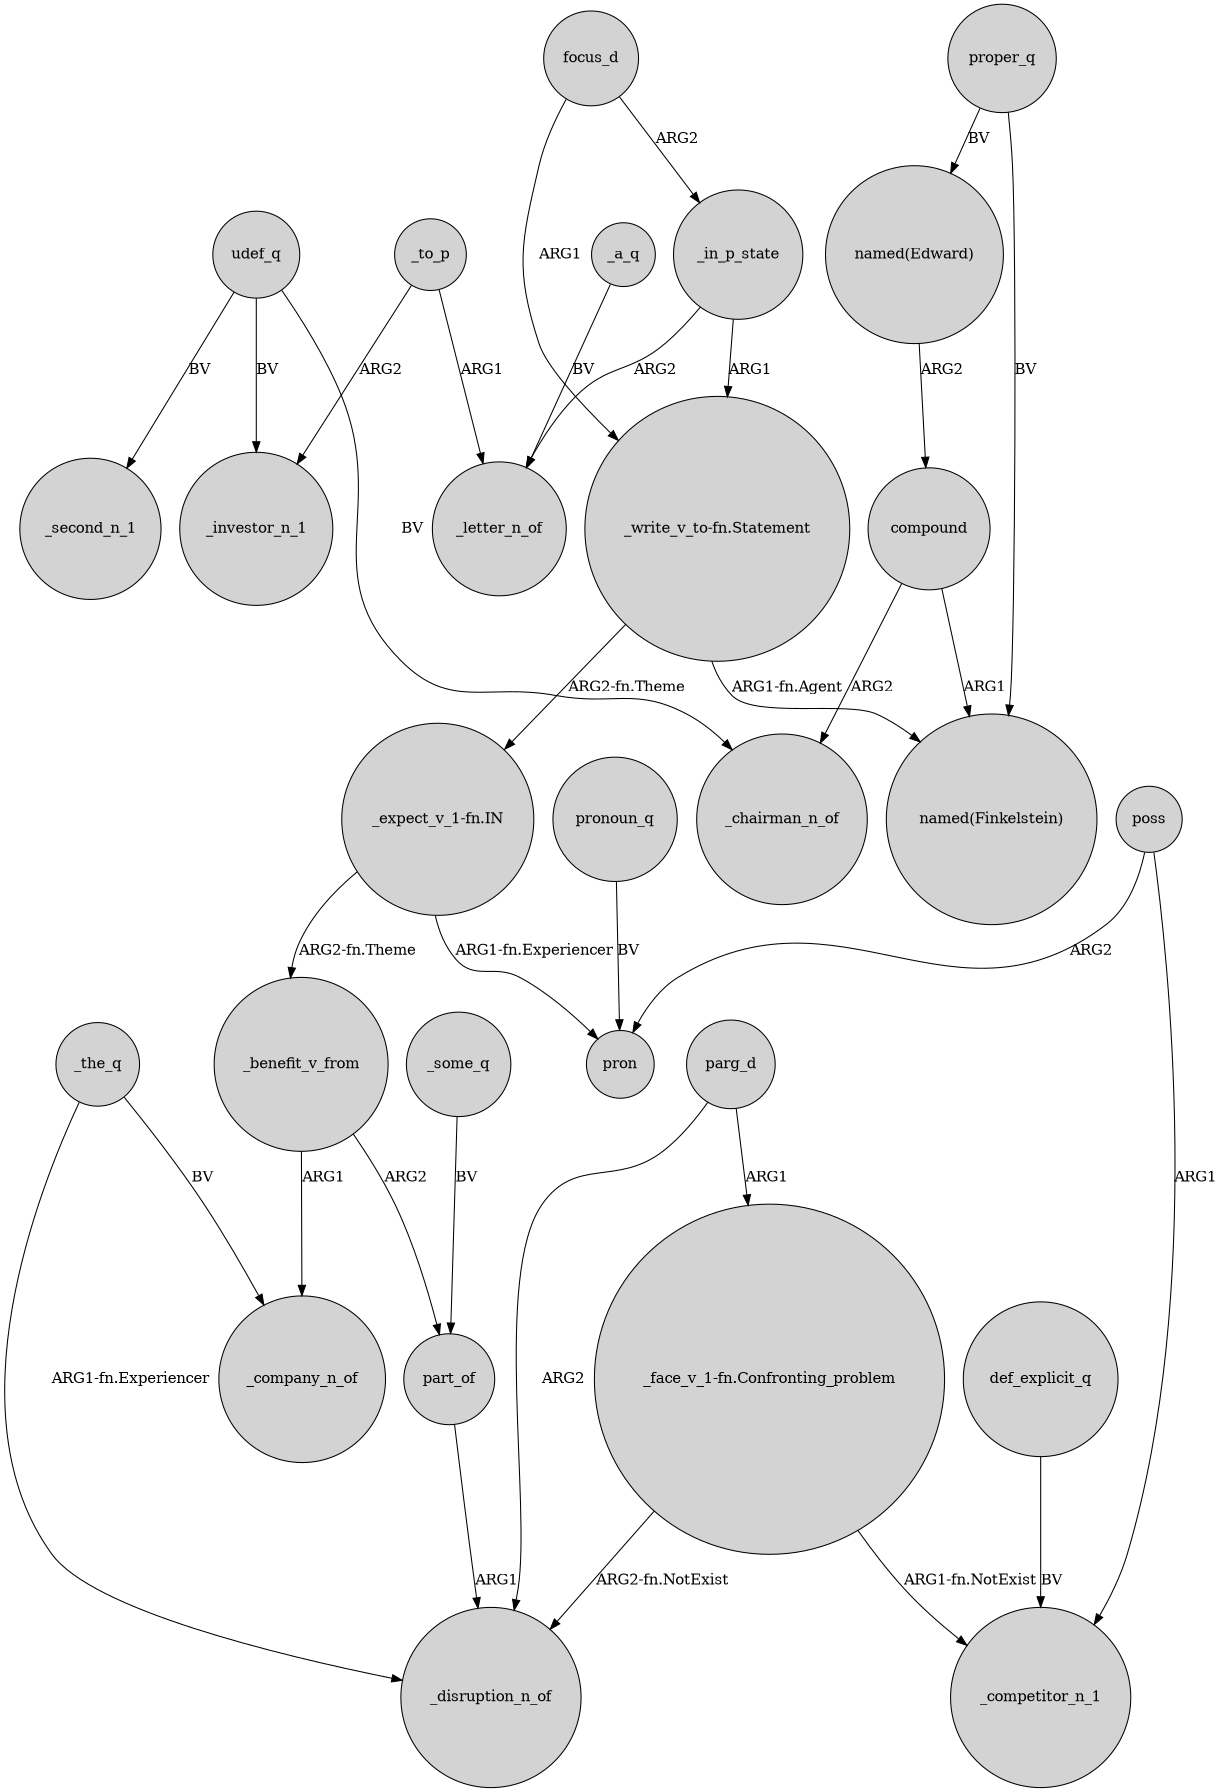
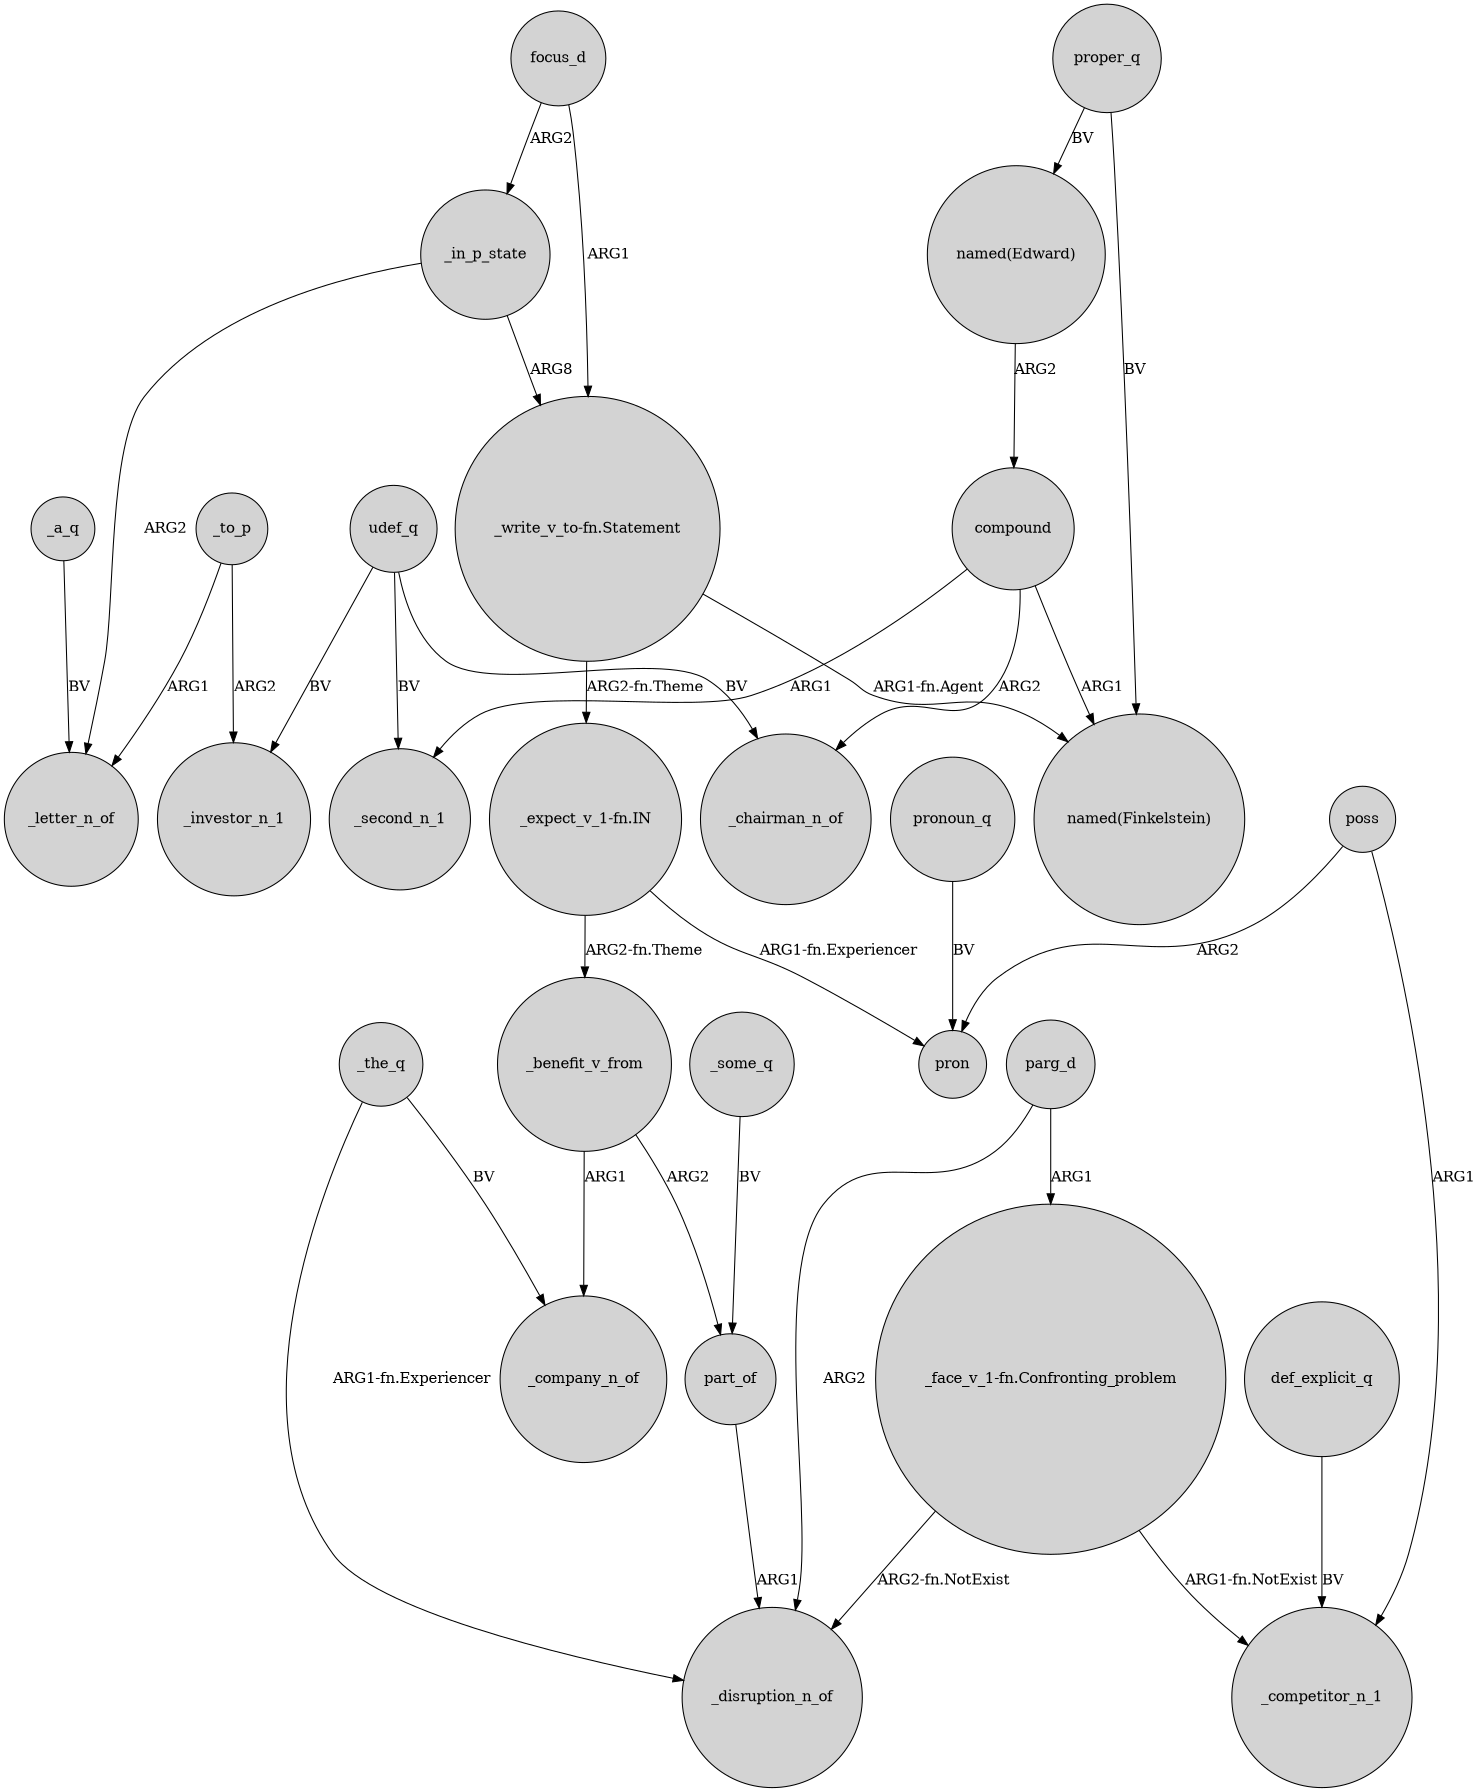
edge "_in_p_state" -> "_write_v_to-fn.Statement": label "ARG1" -> "ARG8"
edge "compound" -> "_second_n_1": added, label "ARG1"
